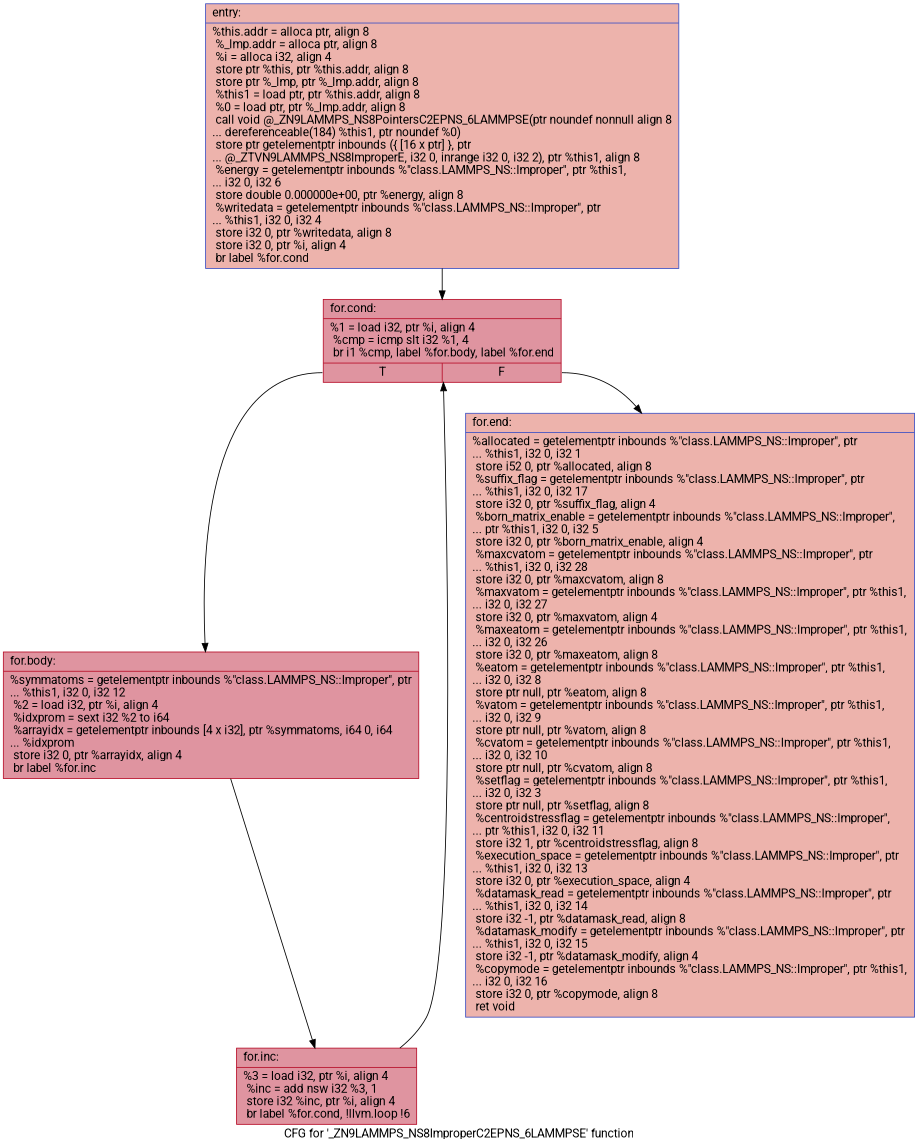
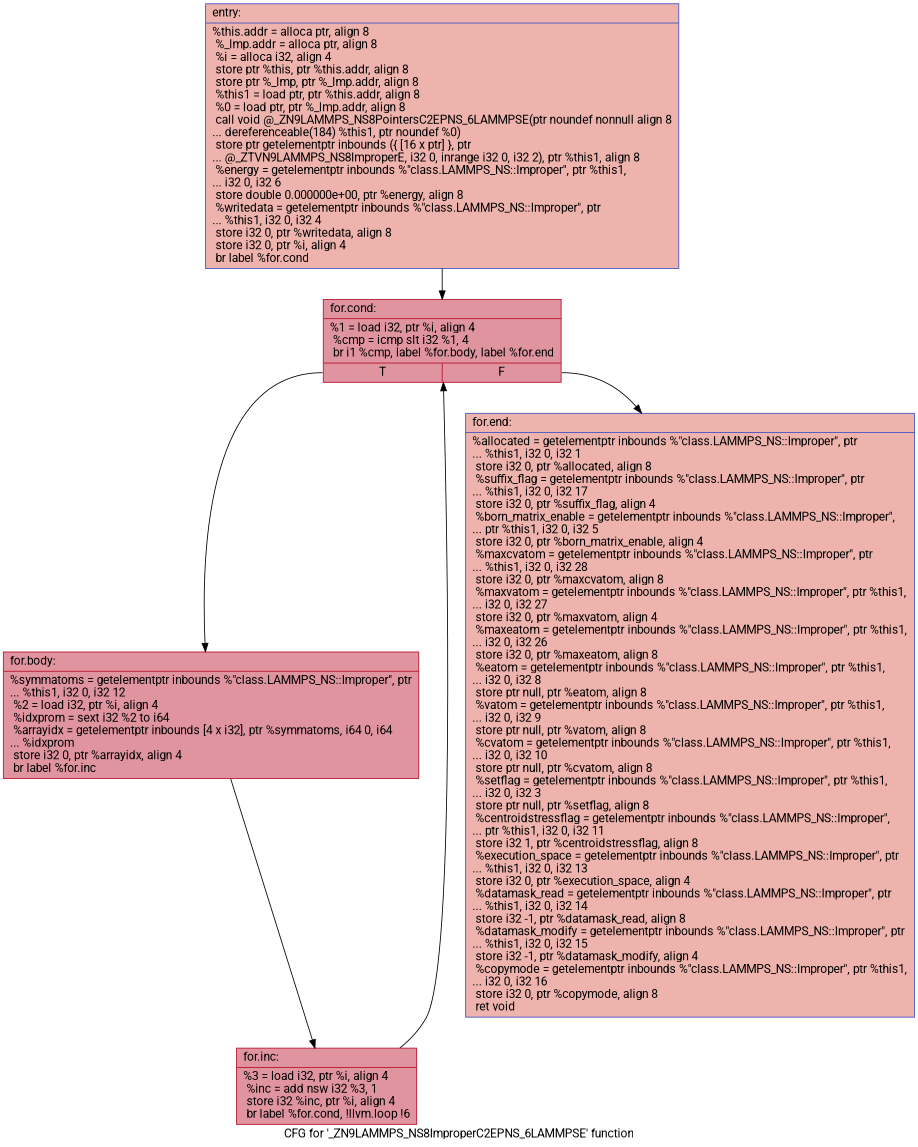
node "for.end:": text "store i52 0, ptr %allocated, align 8" -> "store i32 0, ptr %allocated, align 8"
